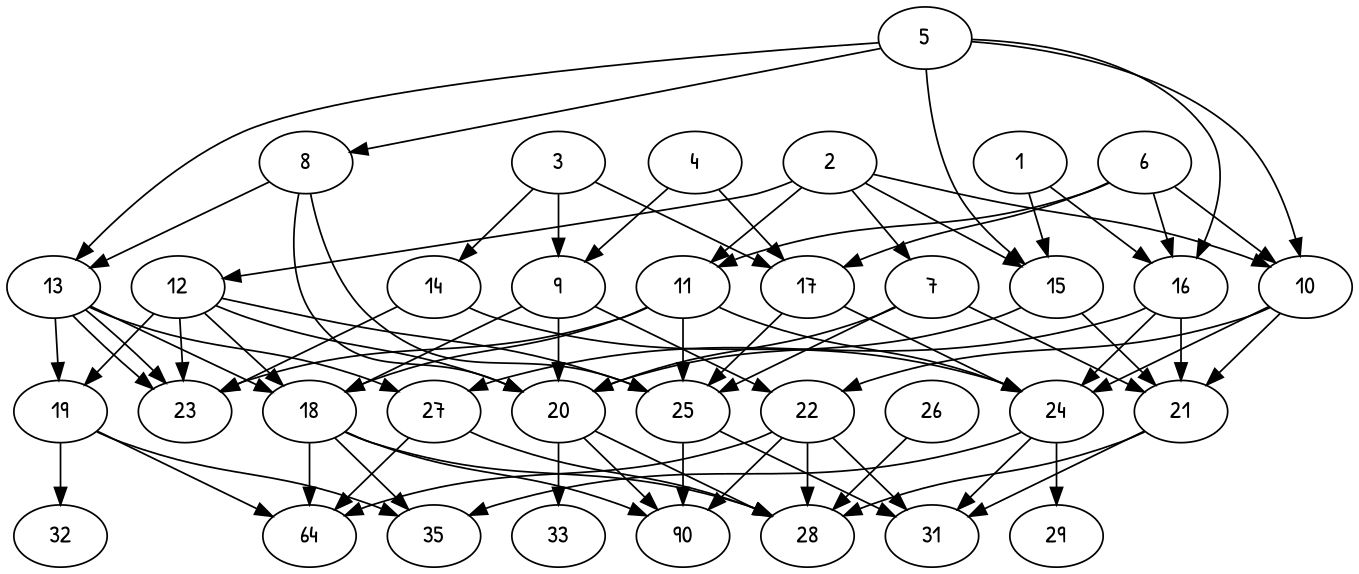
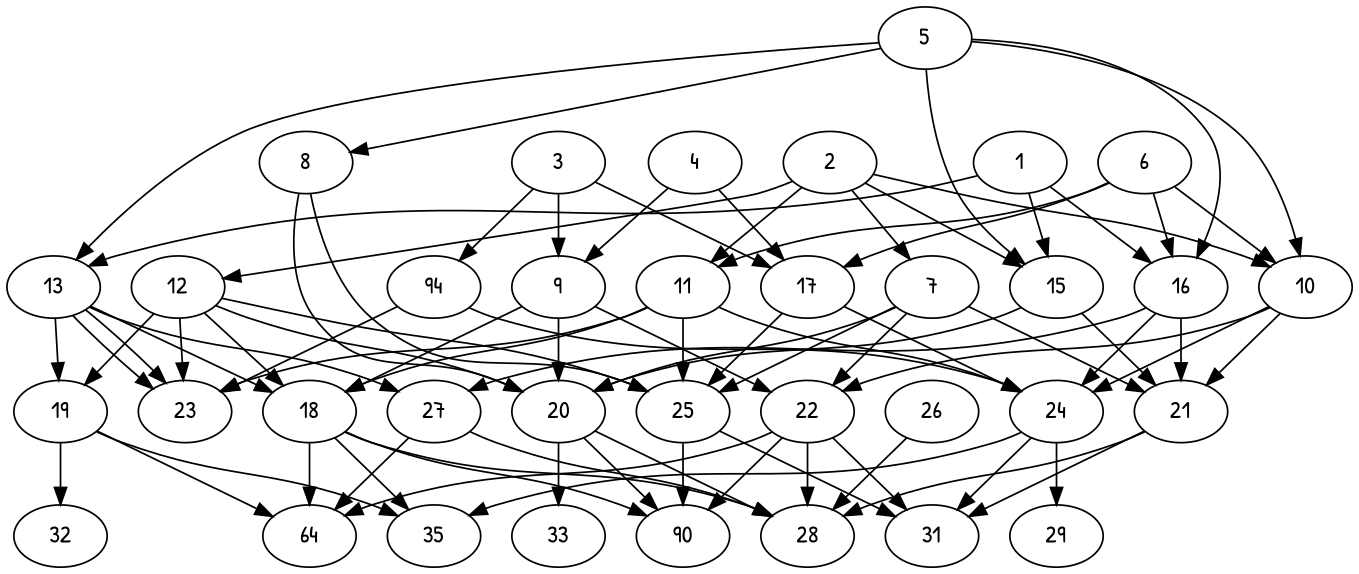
edge "8" -> "13": now "1" -> "13"
node "14": label "14" -> "94"
edge "7" -> "22": added
